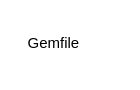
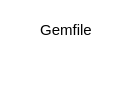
node "Gemfile": moved (69, 44) -> (82, 32)
